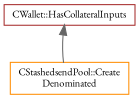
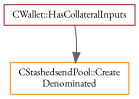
edge "CStashedsendPool::Create Denominated" -> "CWallet::HasCollateralInputs": reversed
